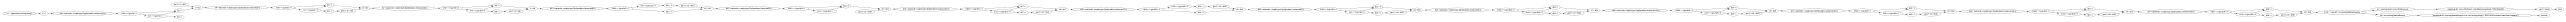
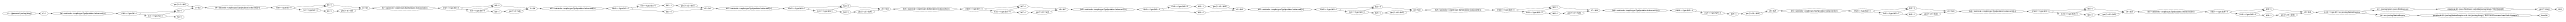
node "$z29 = 0": removed
node "$z14 = 1": added
